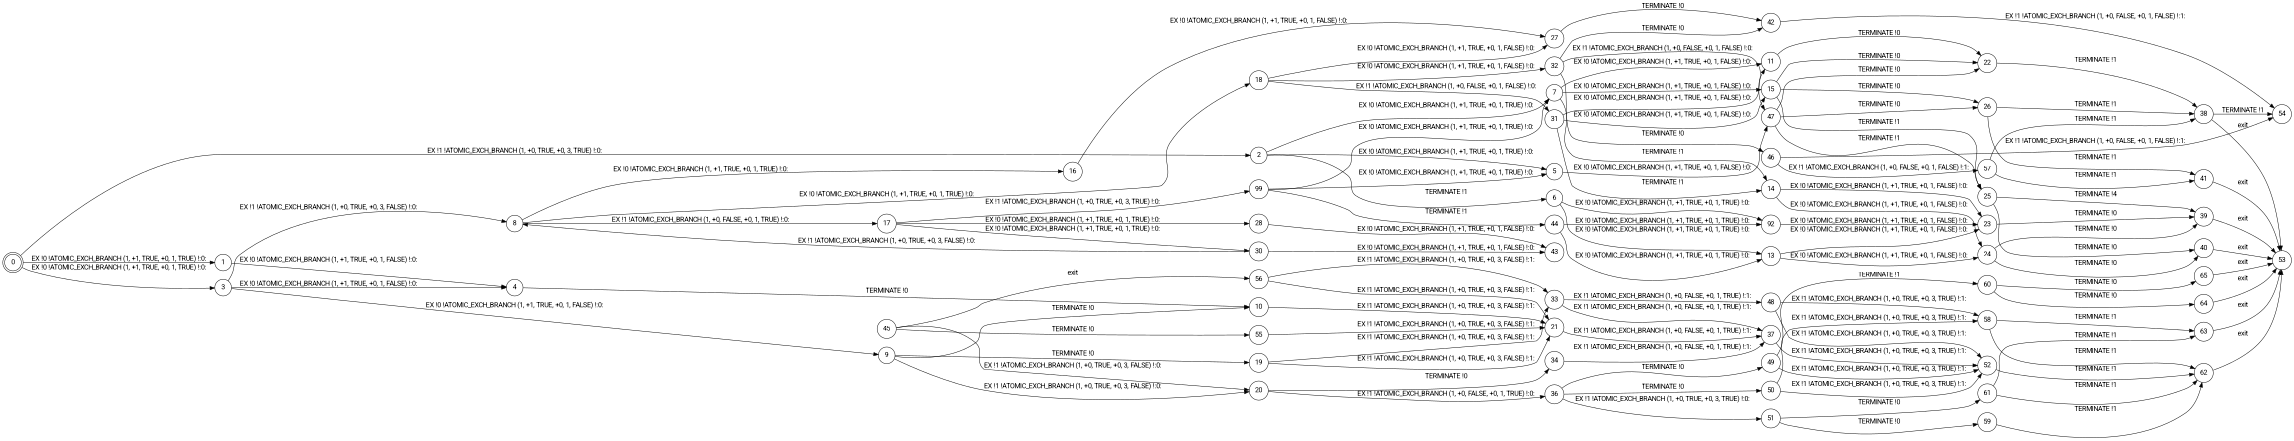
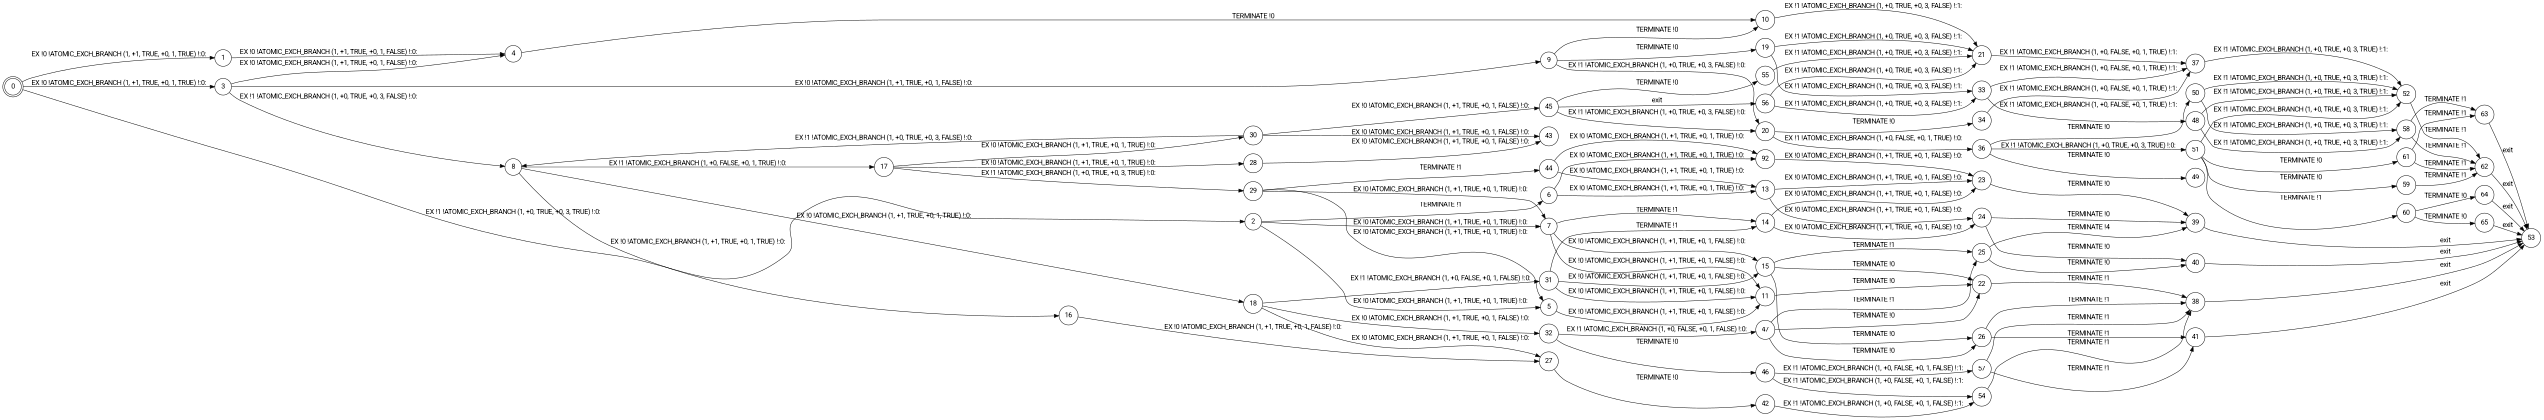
edge "32" -> "42": removed, label "TERMINATE !0"
edge "38" -> "54": reversed
edge "30" -> "45": added, label "EX !0 !ATOMIC_EXCH_BRANCH (1, +1, TRUE, +0, 1, FALSE) !:0:"
edge "5" -> "47": now "5" -> "11"
node "99": label "99" -> "29"
edge "49" -> "60": now "51" -> "60"
edge "49" -> "52": now "51" -> "52"
